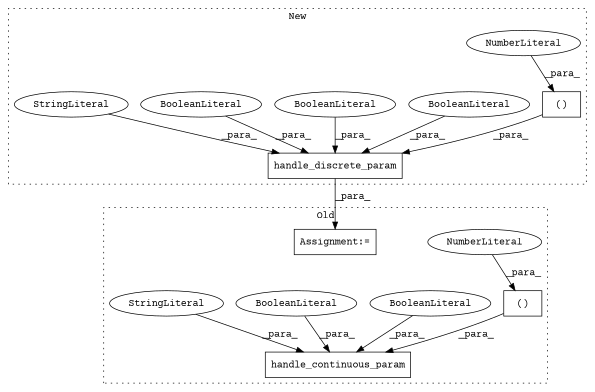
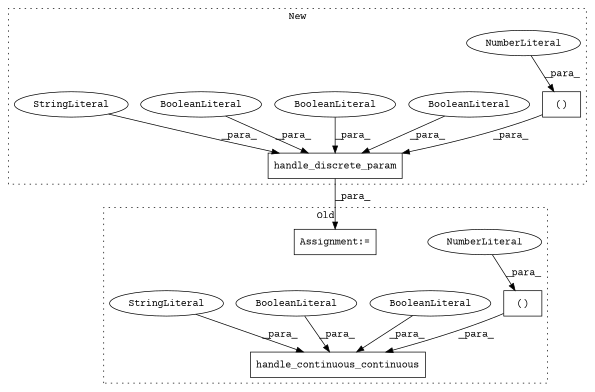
node "handle_continuous_param": label "handle_continuous_param" -> "handle_continuous_continuous"
